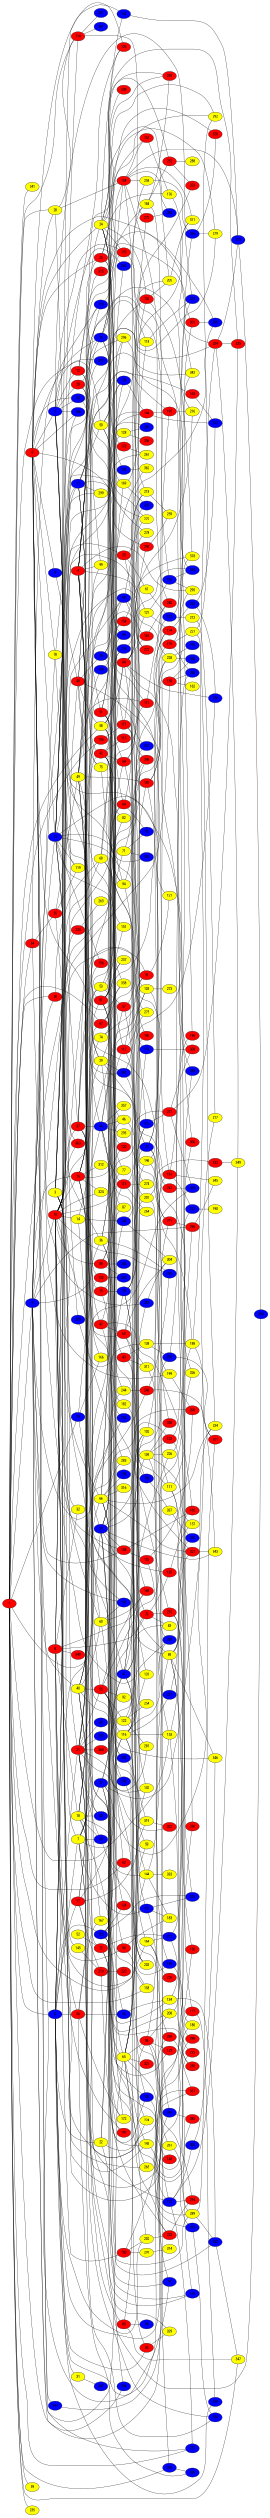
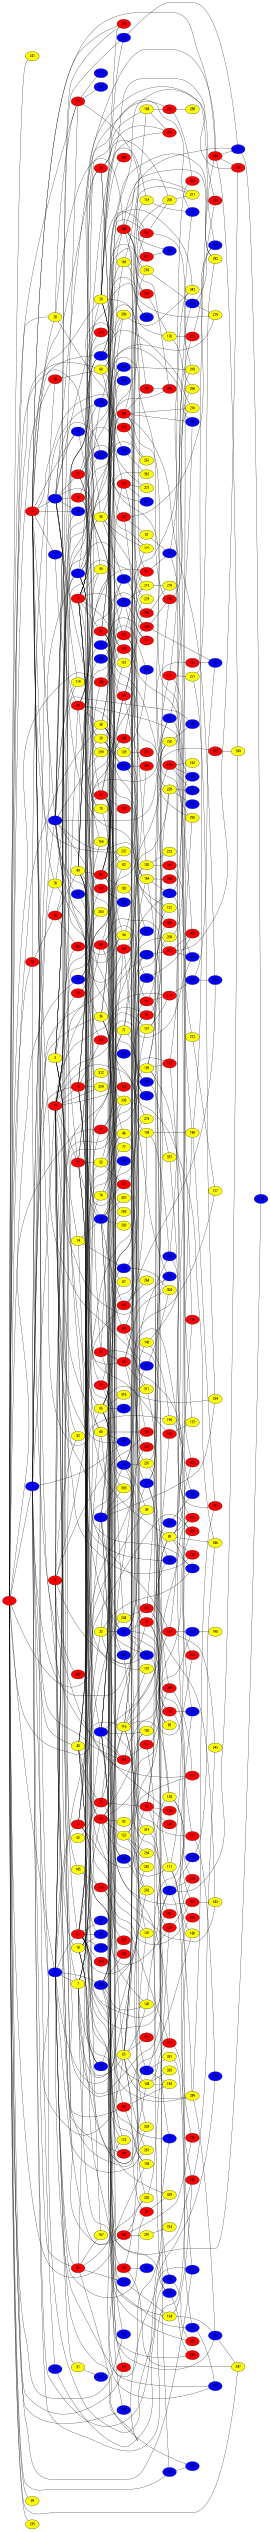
edge "184" -- "326": now "176" -- "326"
edge "128" -- "164": added
edge "71" -- "18": added
node "305": added
